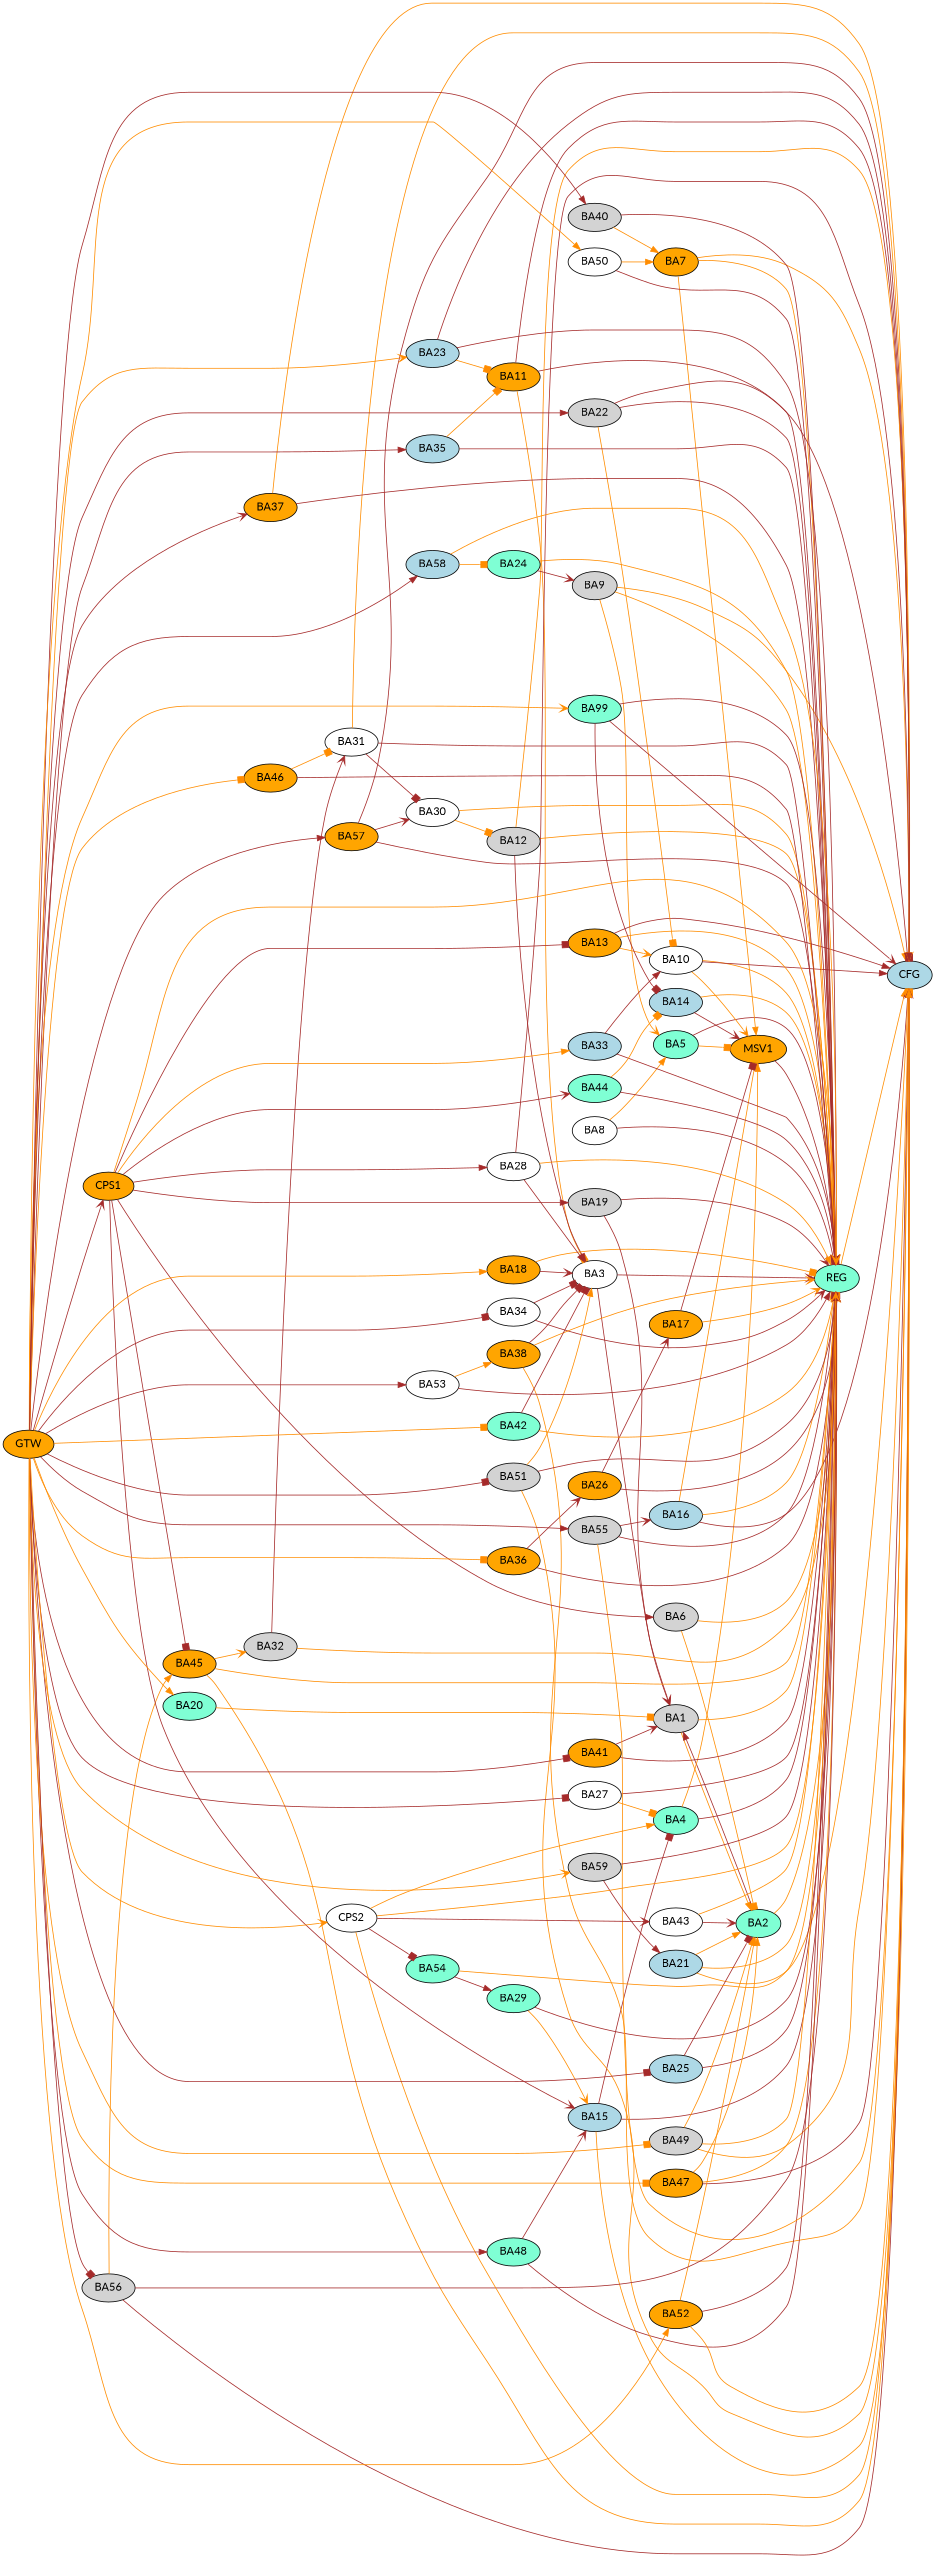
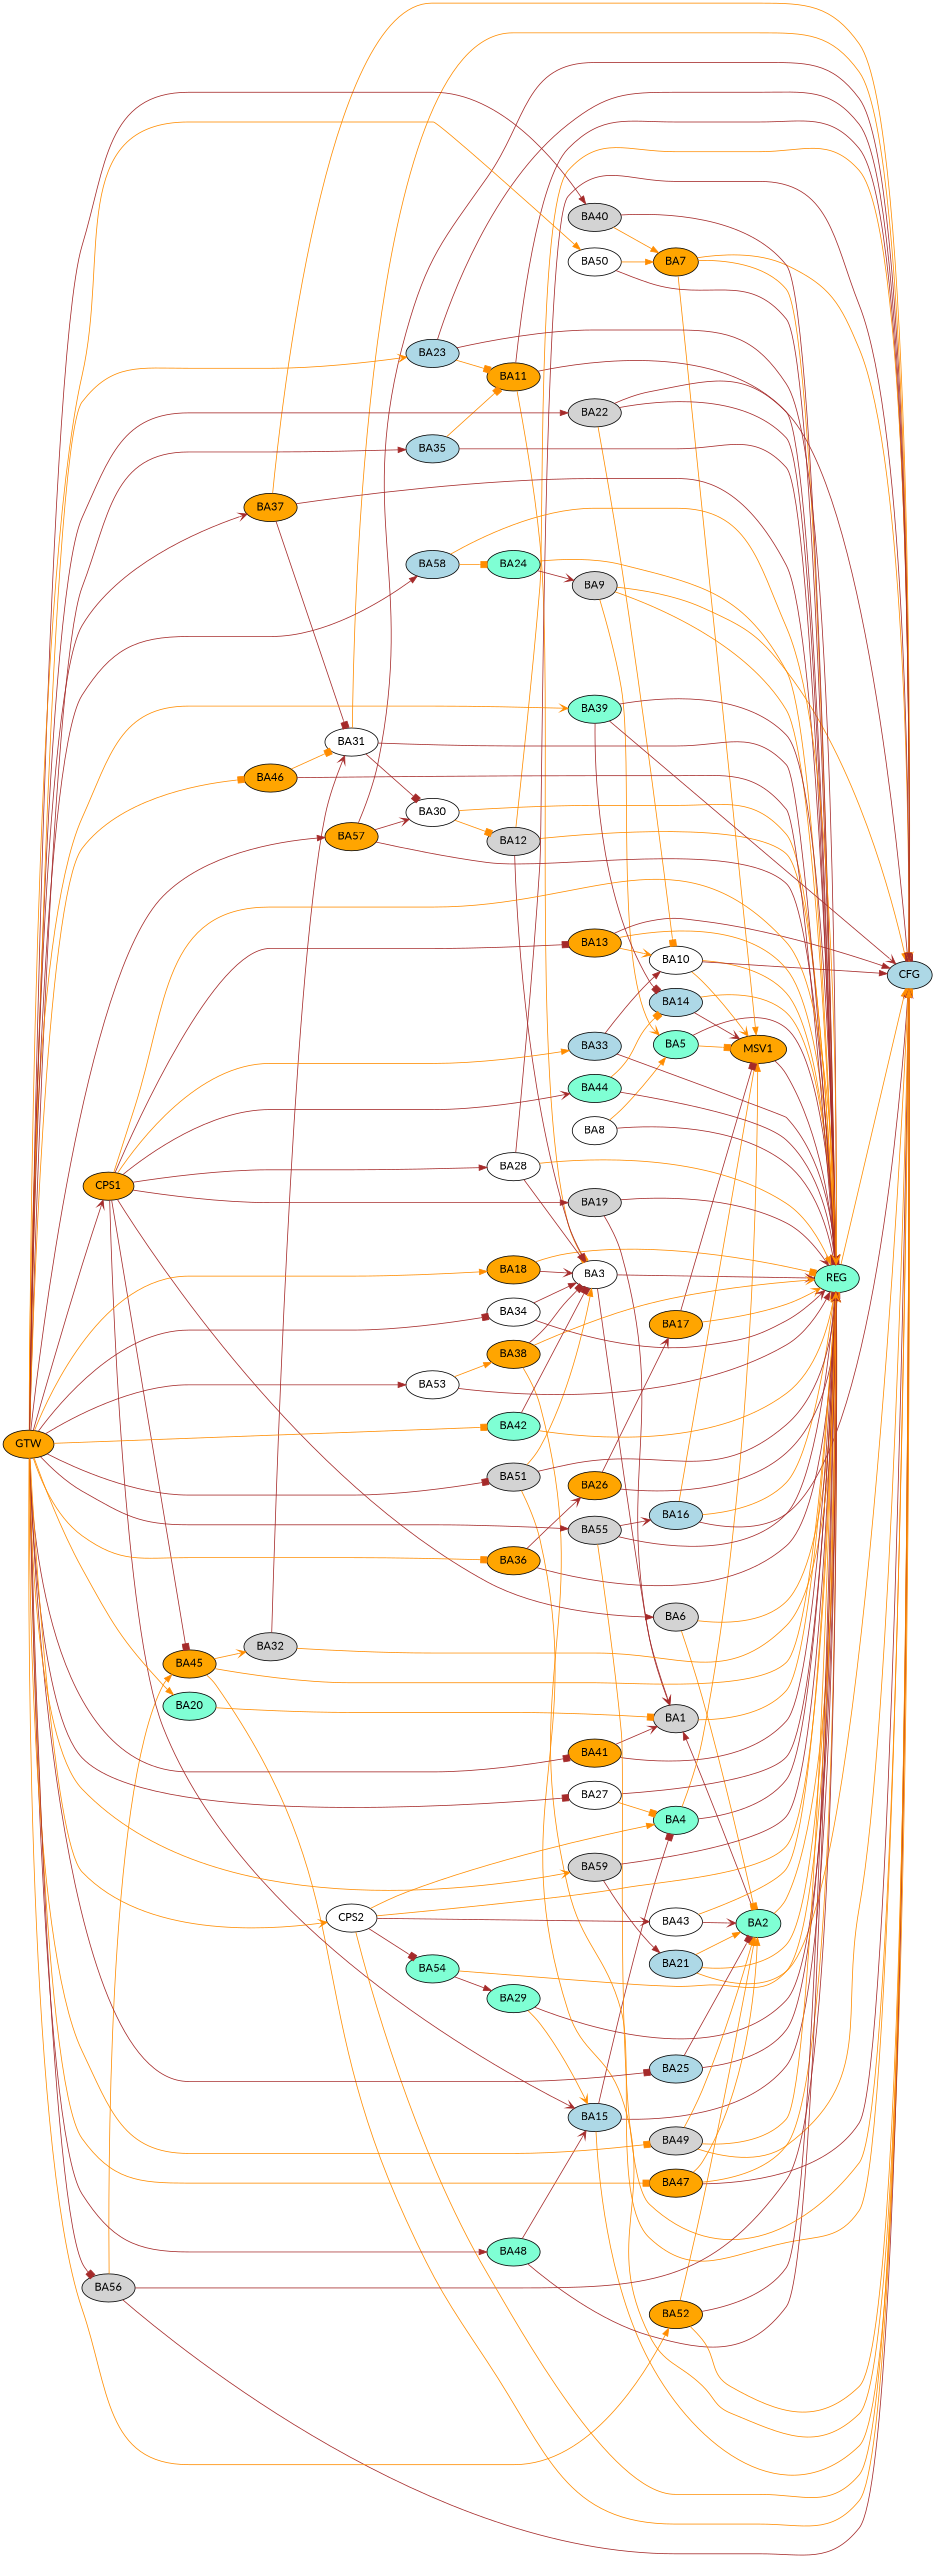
edge "BA37" -> "BA31": added
node "BA99": label "BA99" -> "BA39"
edge "BA34" -> "BA3": arrowhead box -> normal
edge "BA1" -> "BA2": removed
